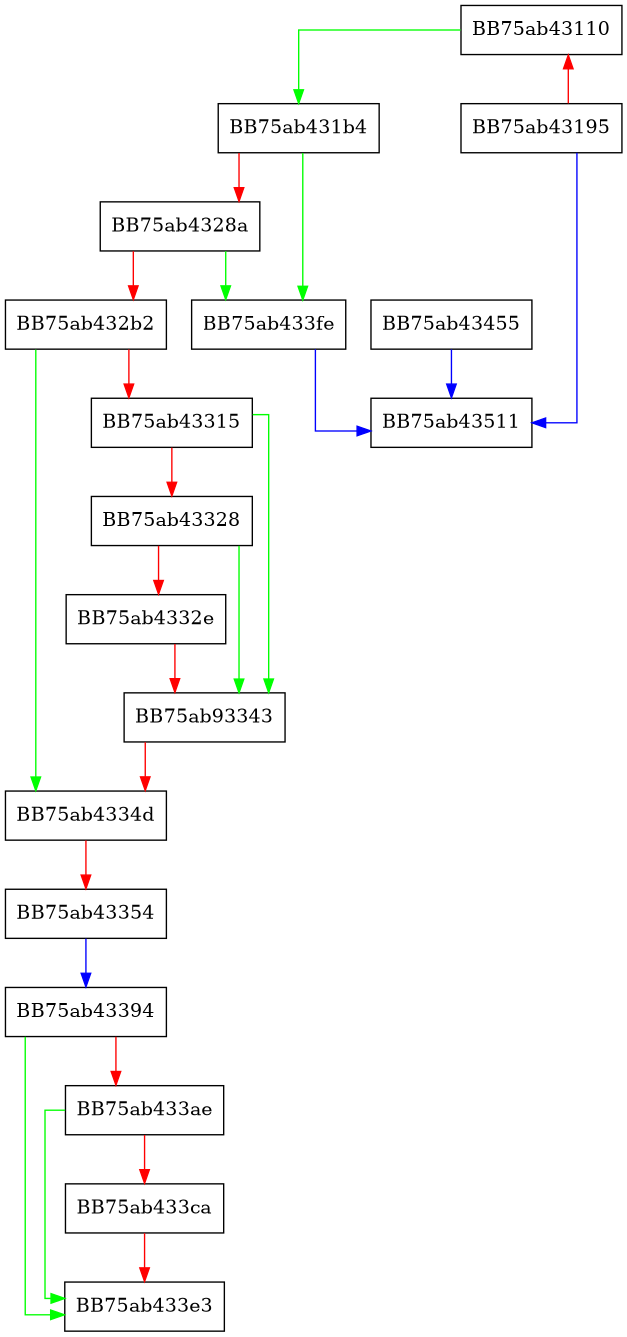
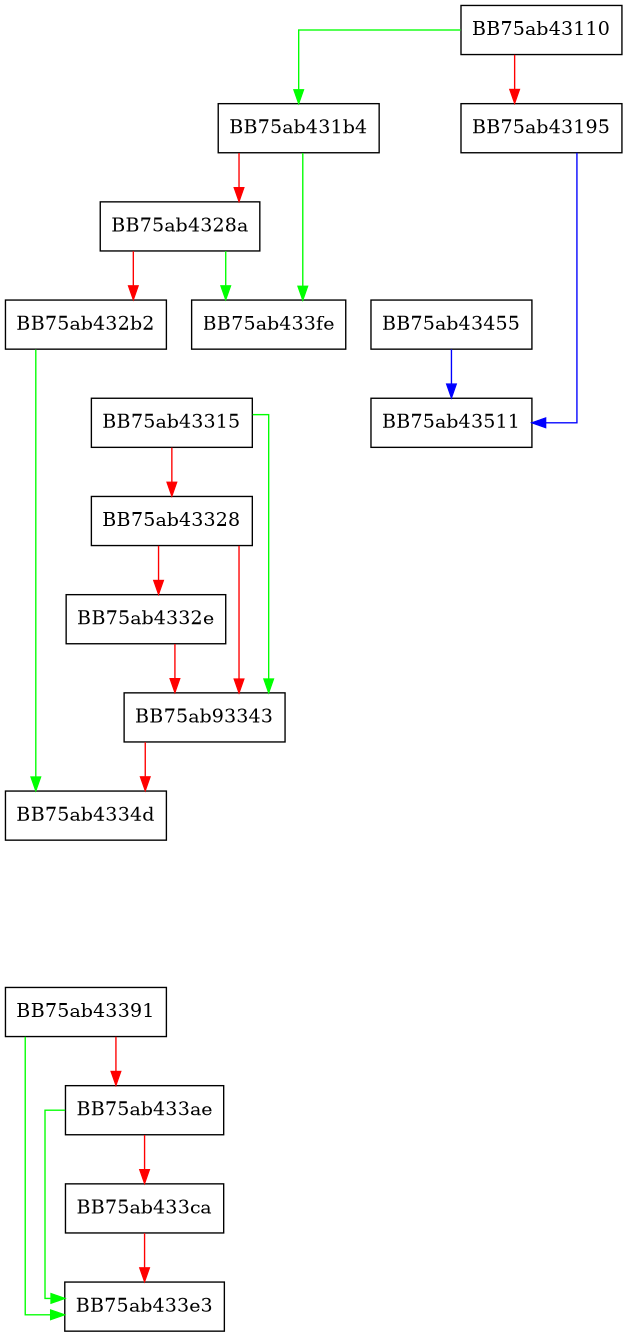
edge "BB75ab43195" -> "BB75ab43110": reversed
edge "BB75ab432b2" -> "BB75ab43315": removed
edge "BB75ab433fe" -> "BB75ab43511": removed
edge "BB75ab43328" -> "BB75ab93343": color green -> red
node "BB75ab43354": removed
node "BB75ab43394": label "BB75ab43394" -> "BB75ab43391"
